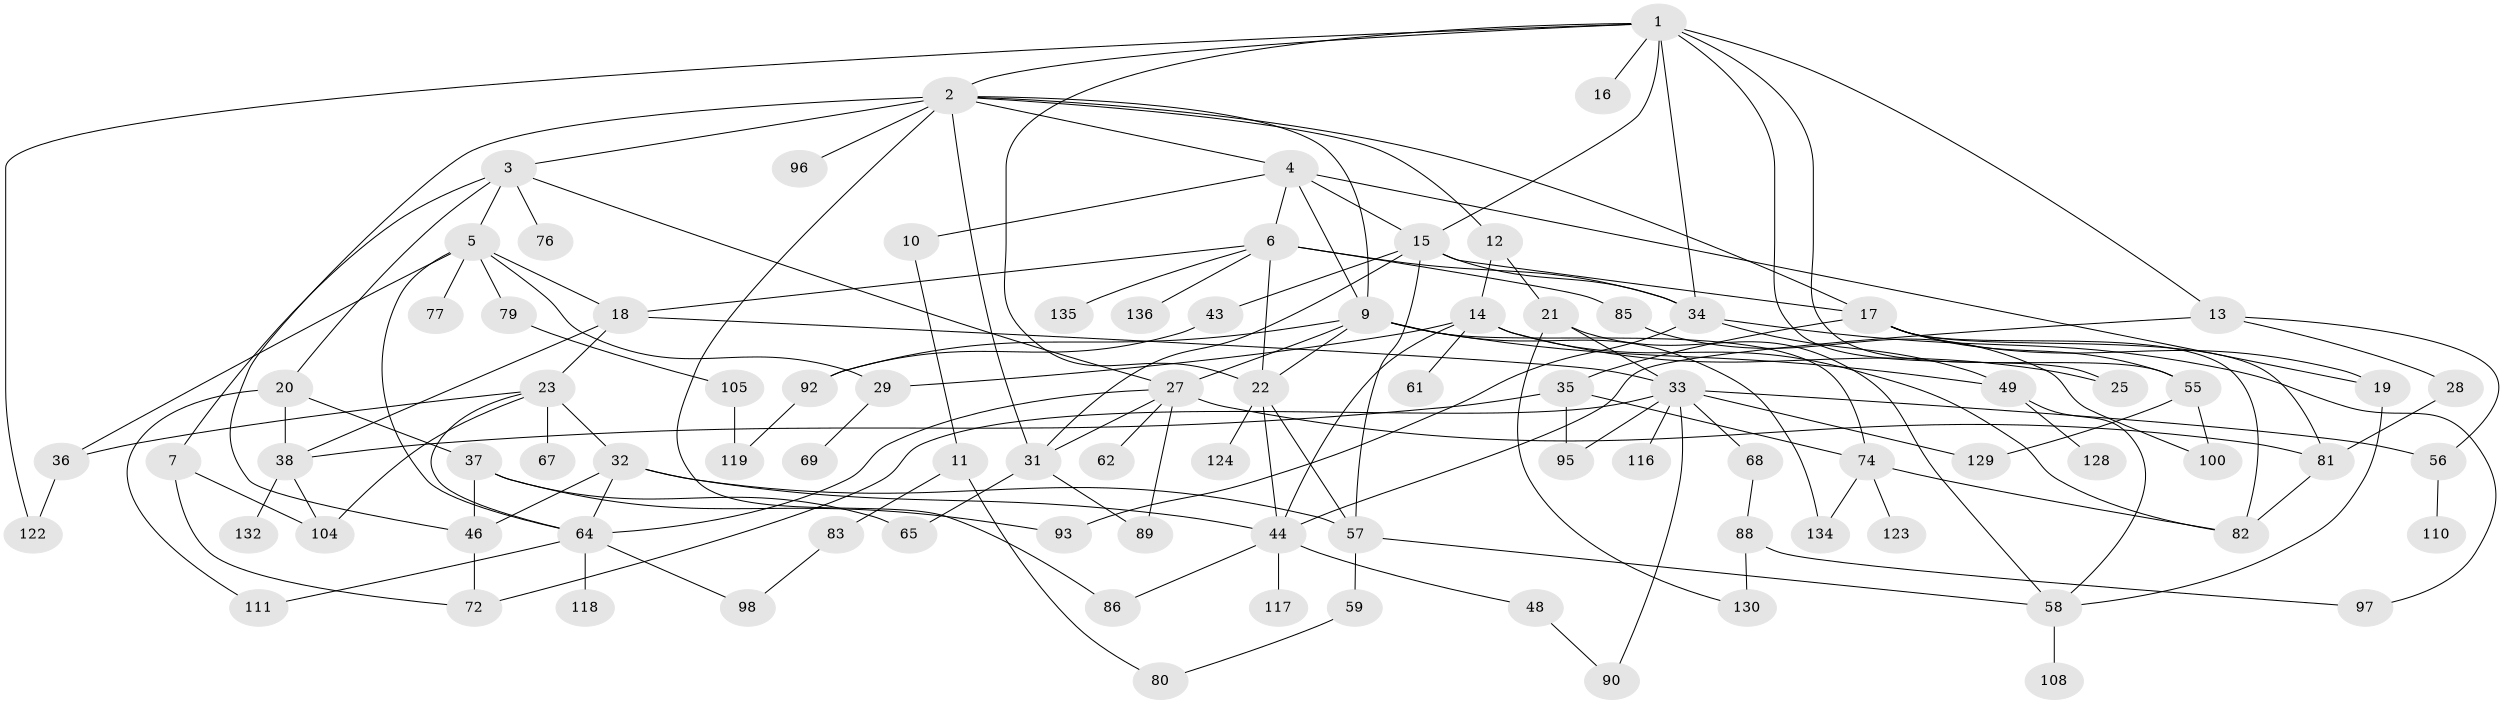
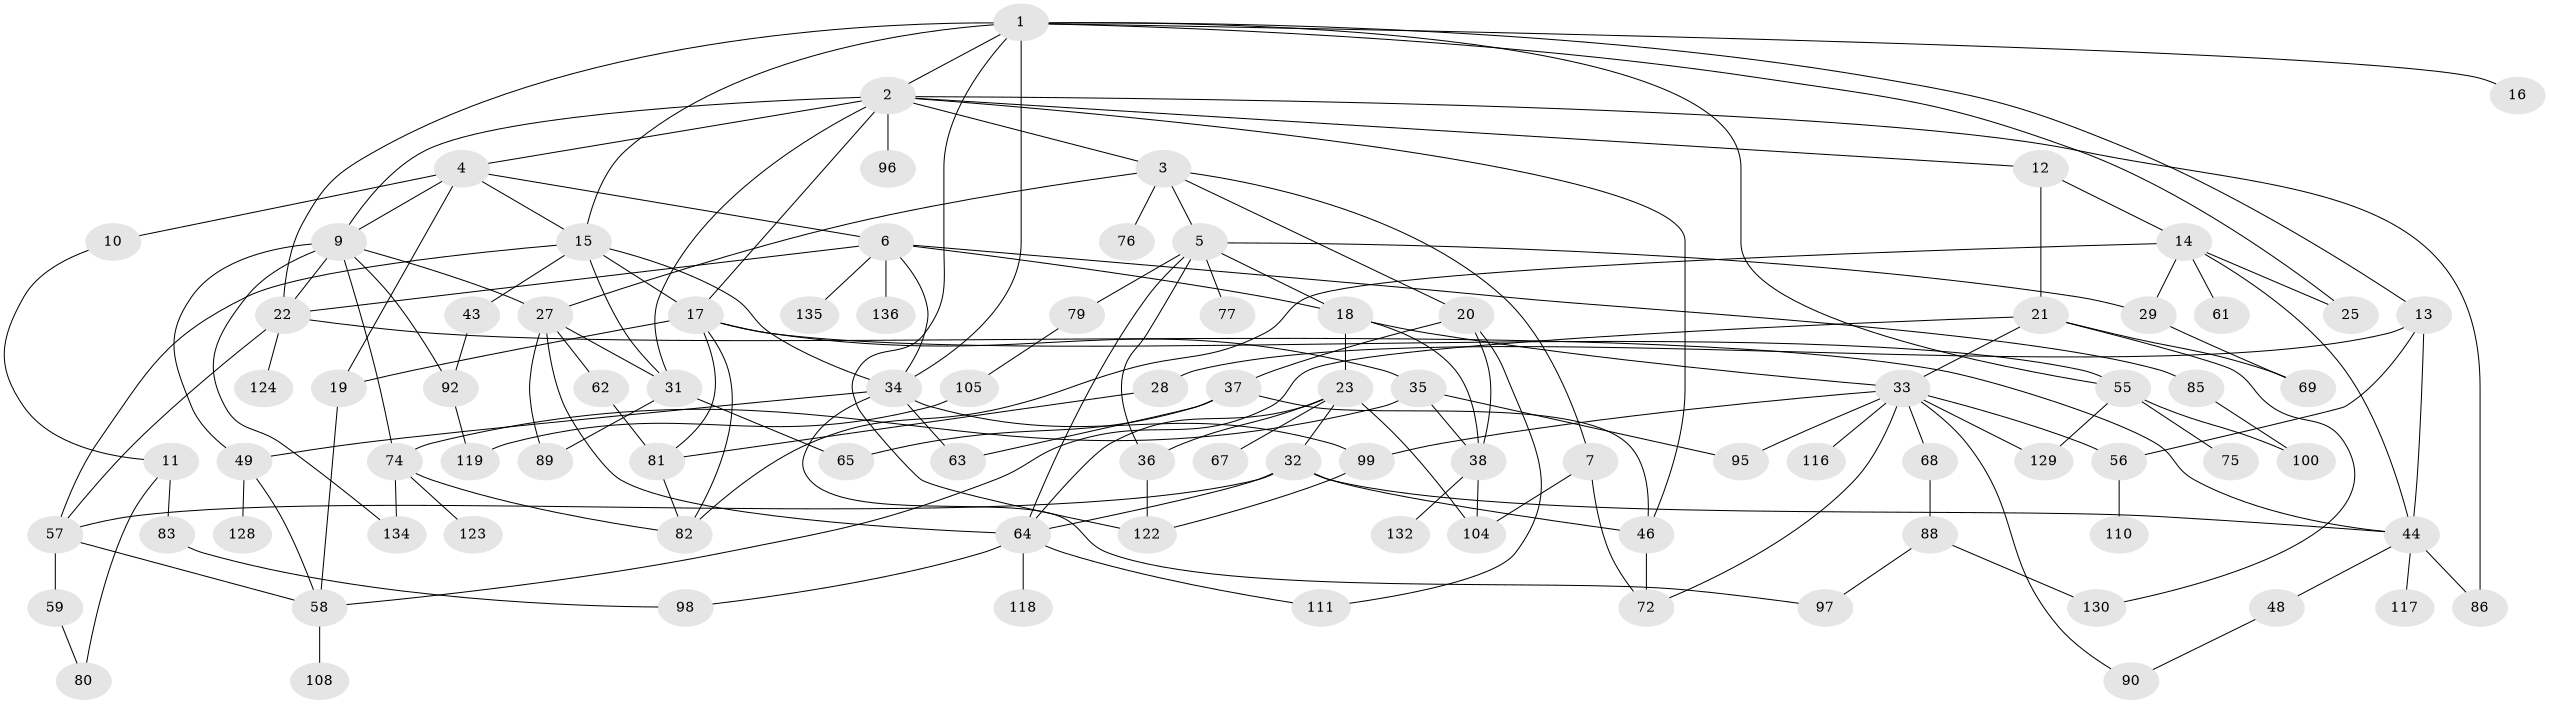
edge "21" -- "69": added
edge "27" -- "81": now "62" -- "81"
node "99": added
node "75": added
node "93": label "93" -> "63"
